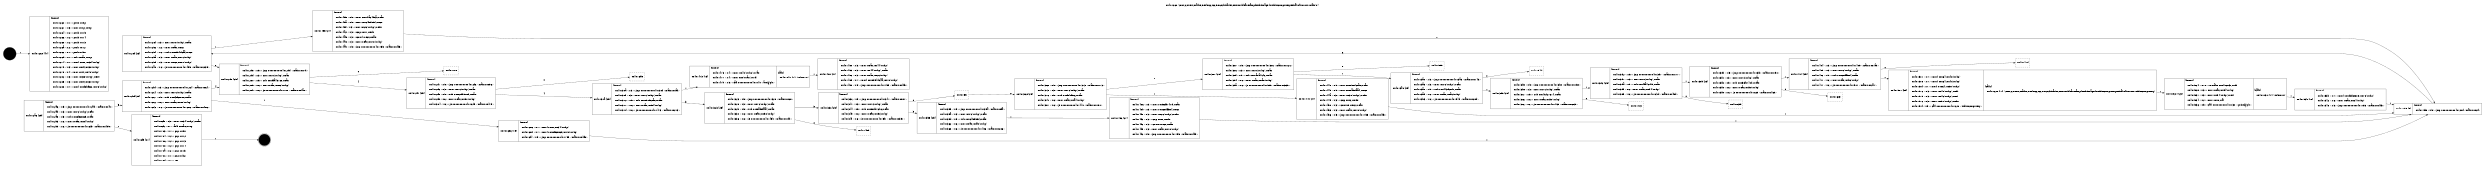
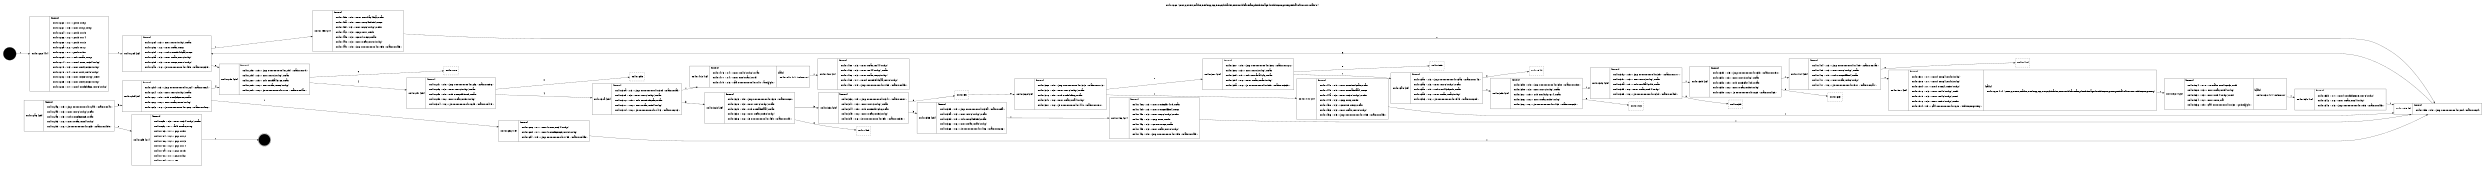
edge "0x401260 [47]" -> "0x40128f [23]": added, label "1"
